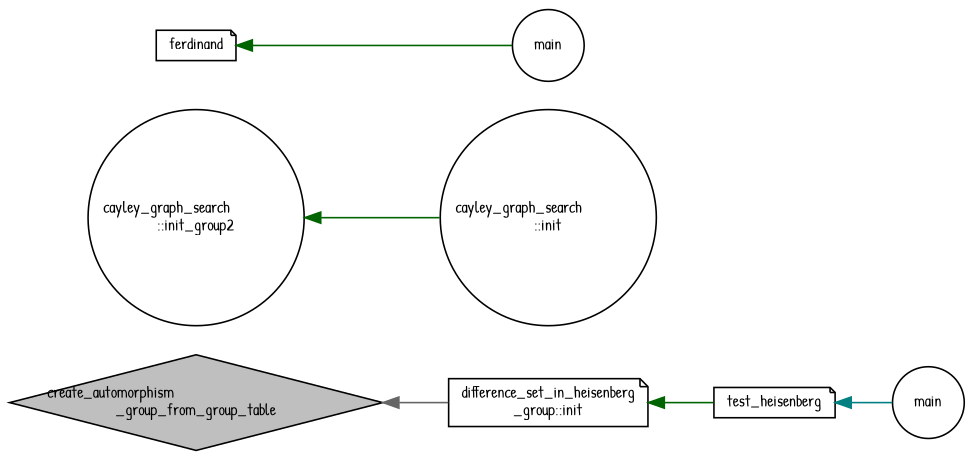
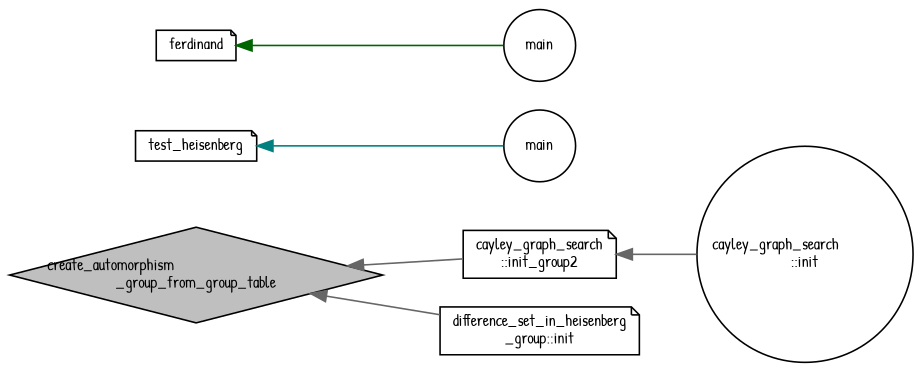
node "cayley_graph_search ::init_group2": shape circle -> note
edge "cayley_graph_search ::init" -> "cayley_graph_search ::init_group2": color darkgreen -> gray40
edge "cayley_graph_search ::init_group2" -> "create_automorphism _group_from_group_table": added
edge "test_heisenberg" -> "difference_set_in_heisenberg _group::init": removed
